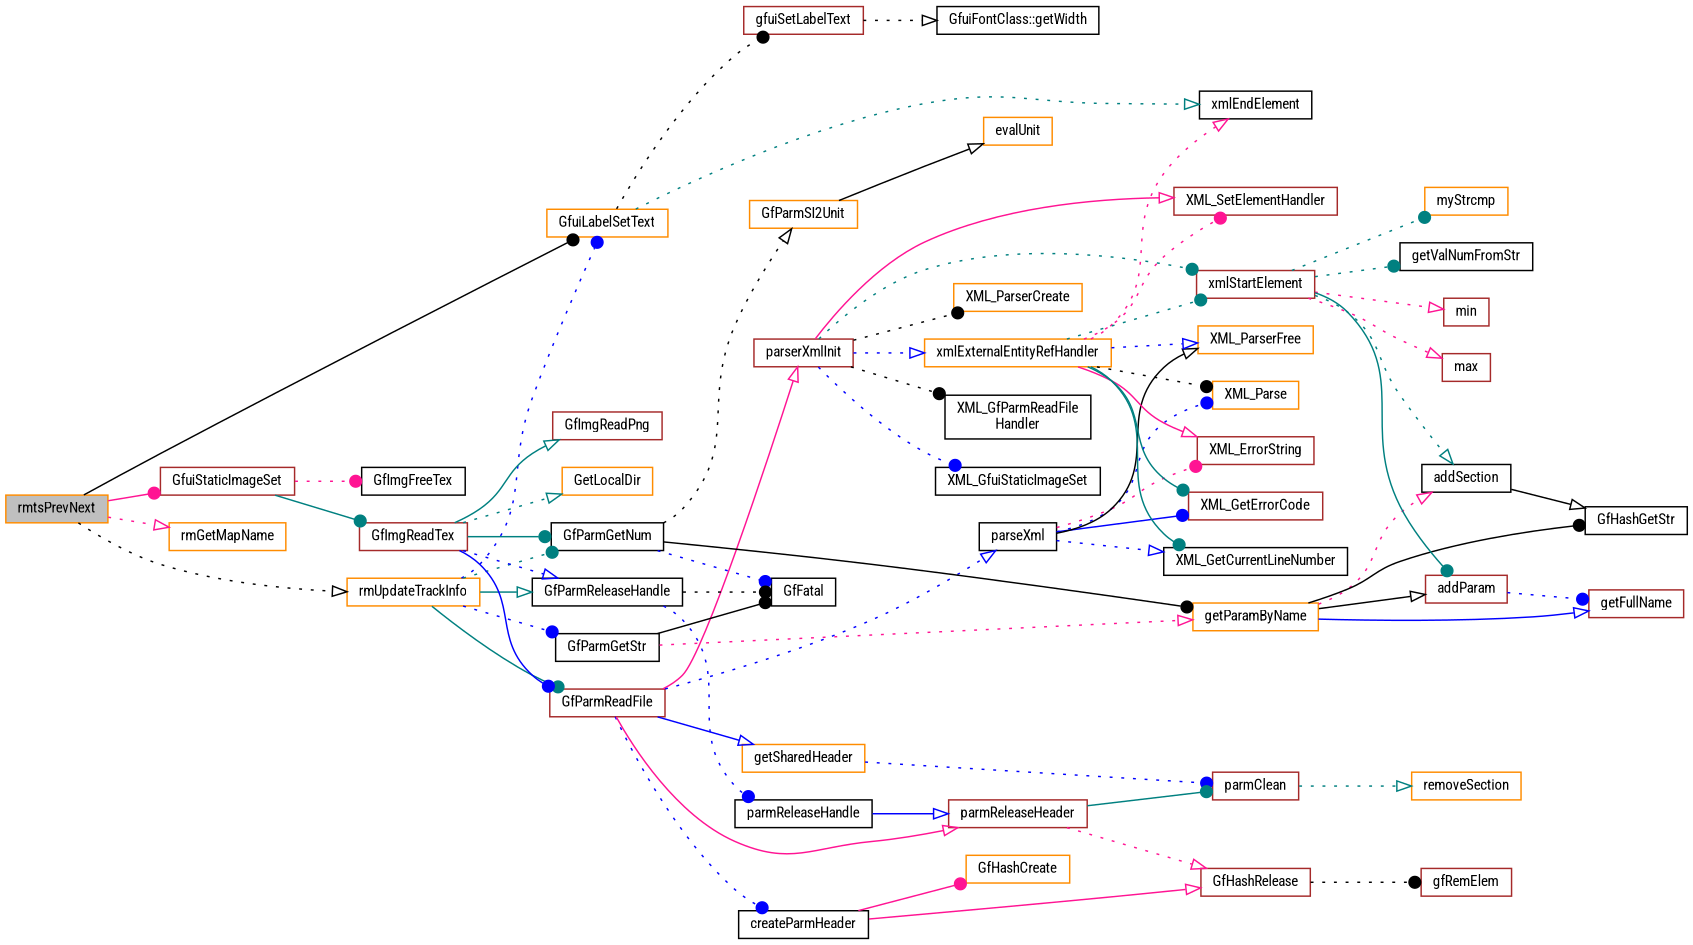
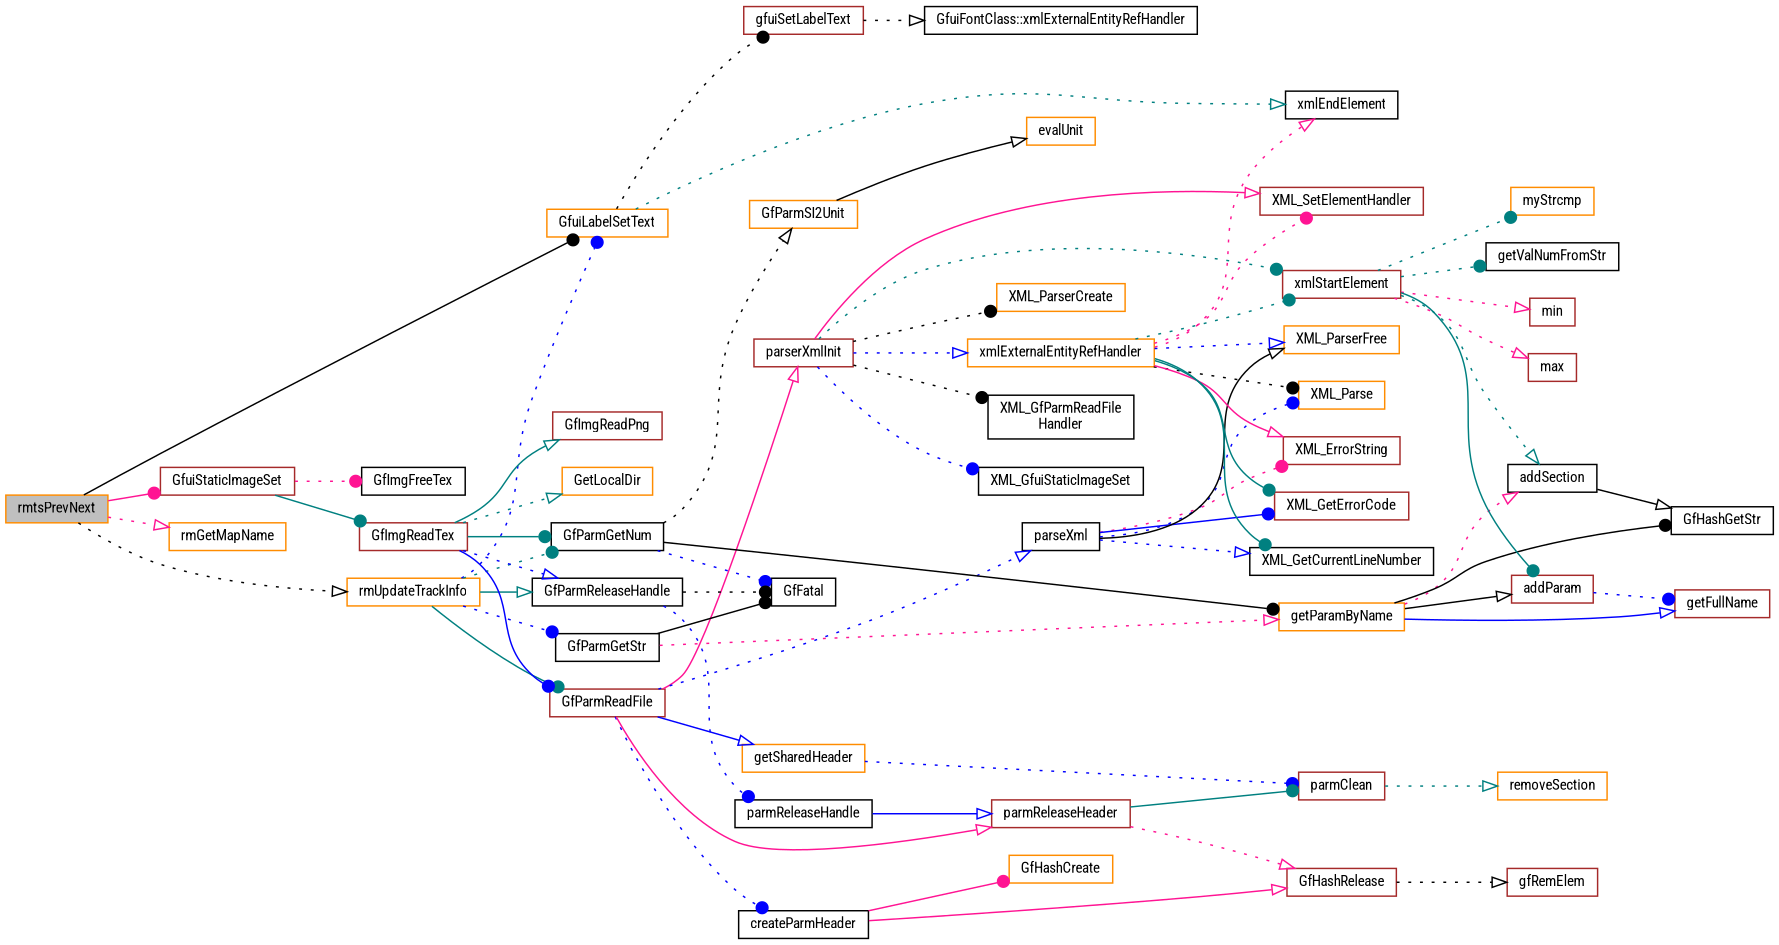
node "GfuiFontClass::getWidth": label "GfuiFontClass::getWidth" -> "GfuiFontClass::xmlExternalEntityRefHandler"
edge "GfHashRelease" -> "gfRemElem": arrowhead dot -> onormal
